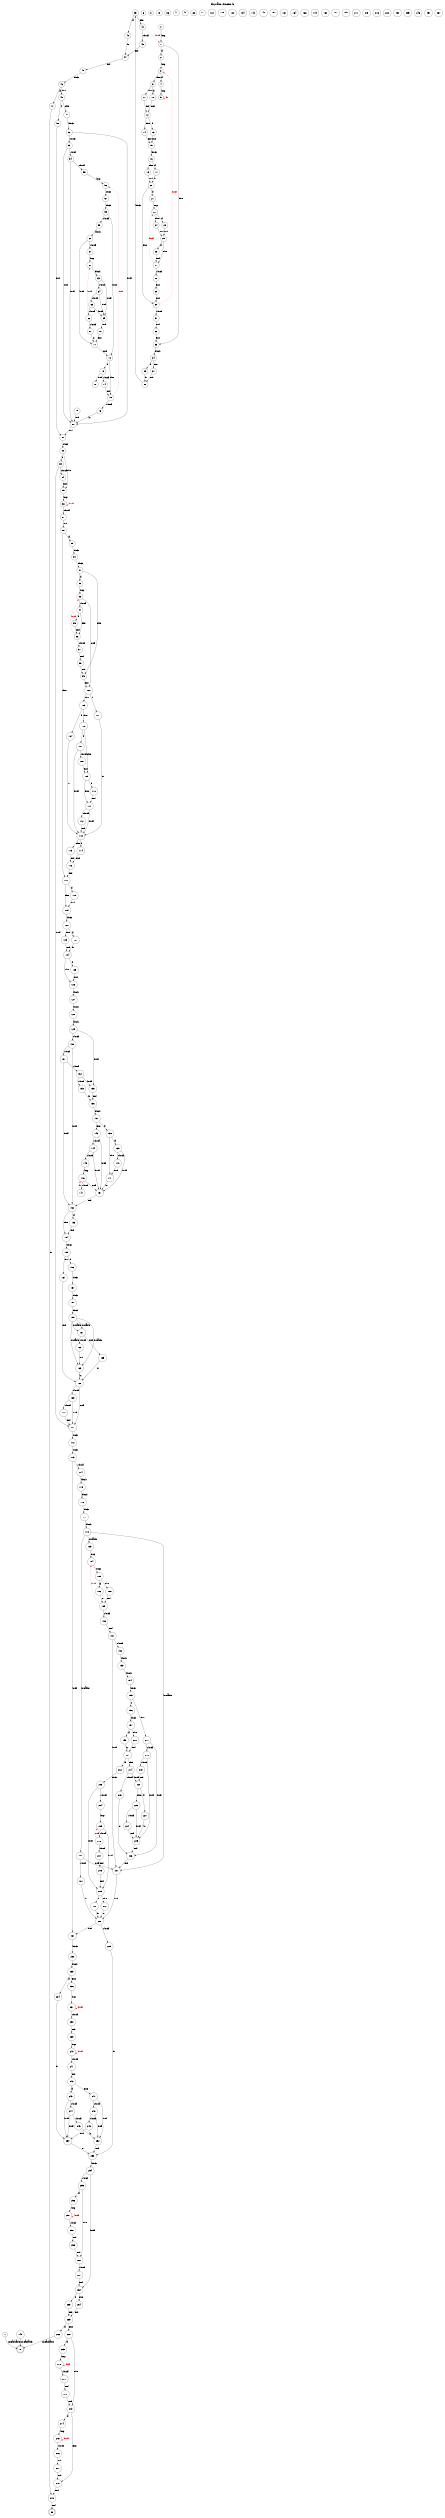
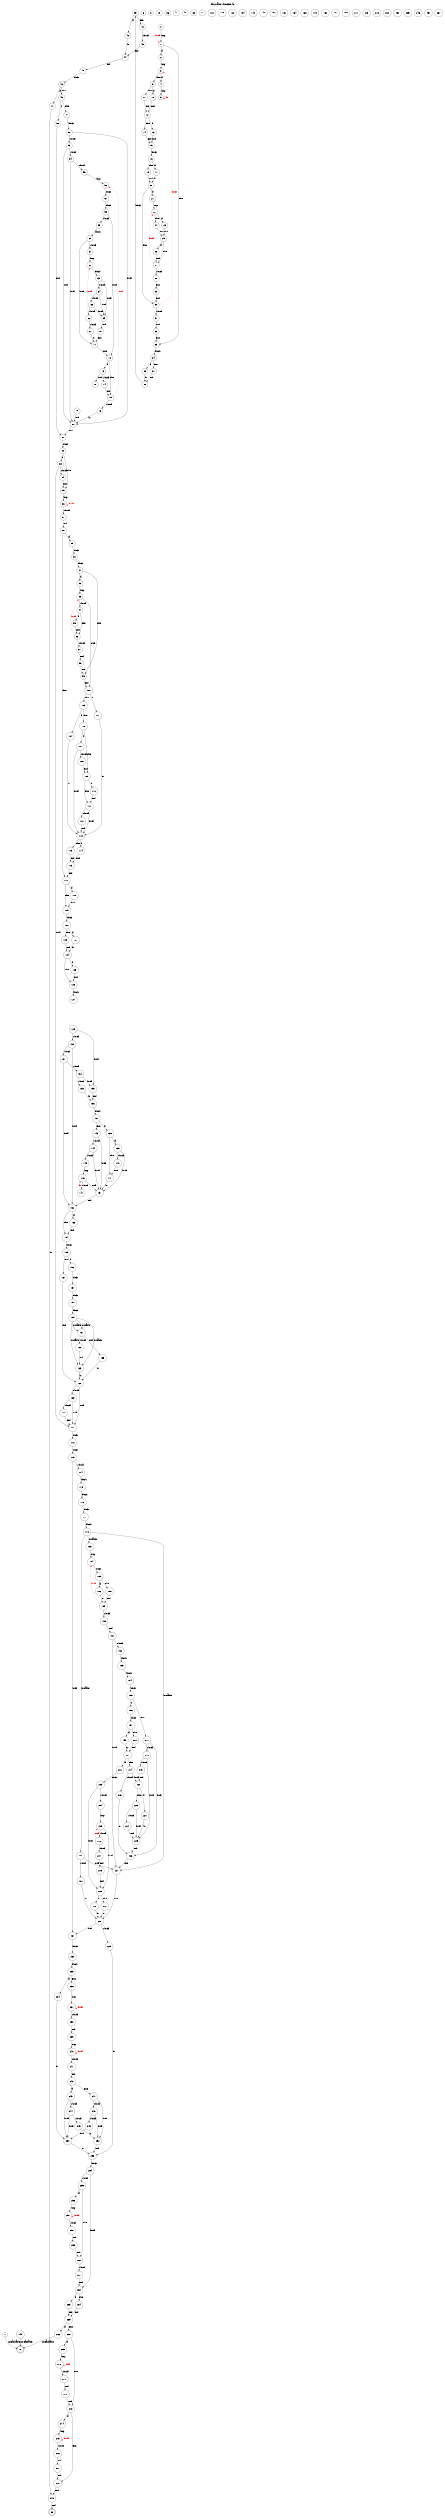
node "128": removed
